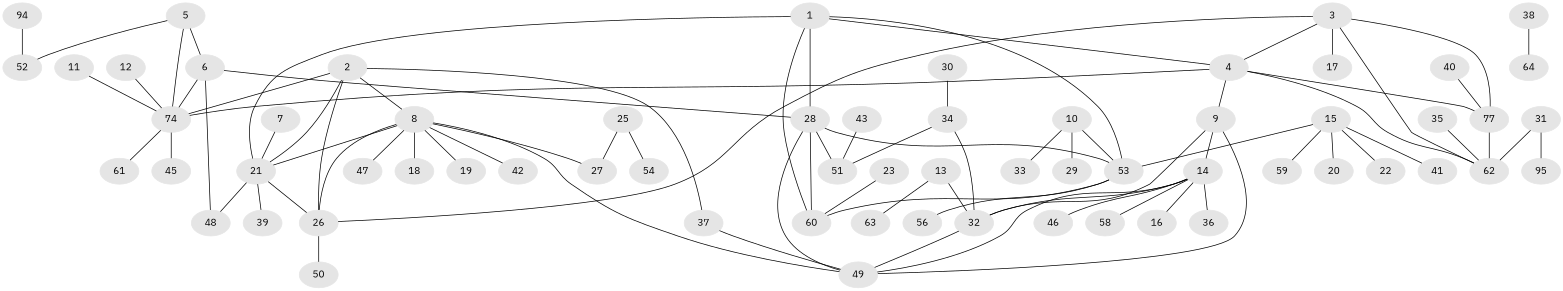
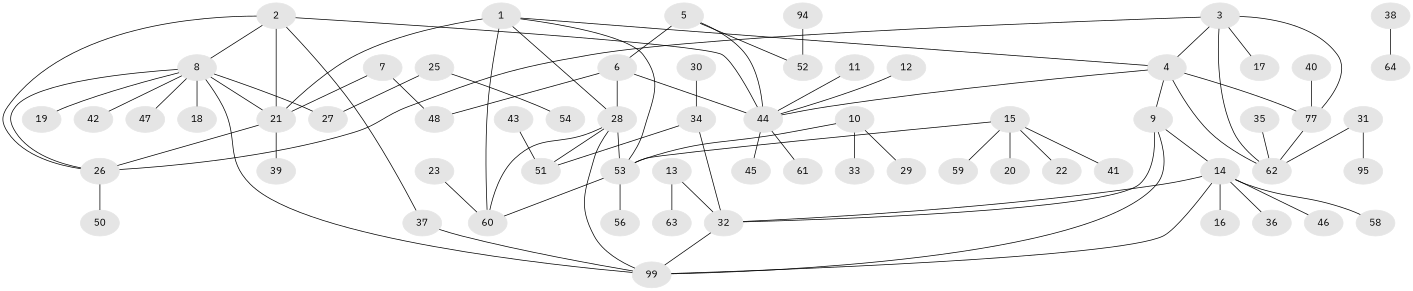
node "74": label "74" -> "44"
edge "21" -- "48": now "7" -- "48"
node "49": label "49" -> "99"
